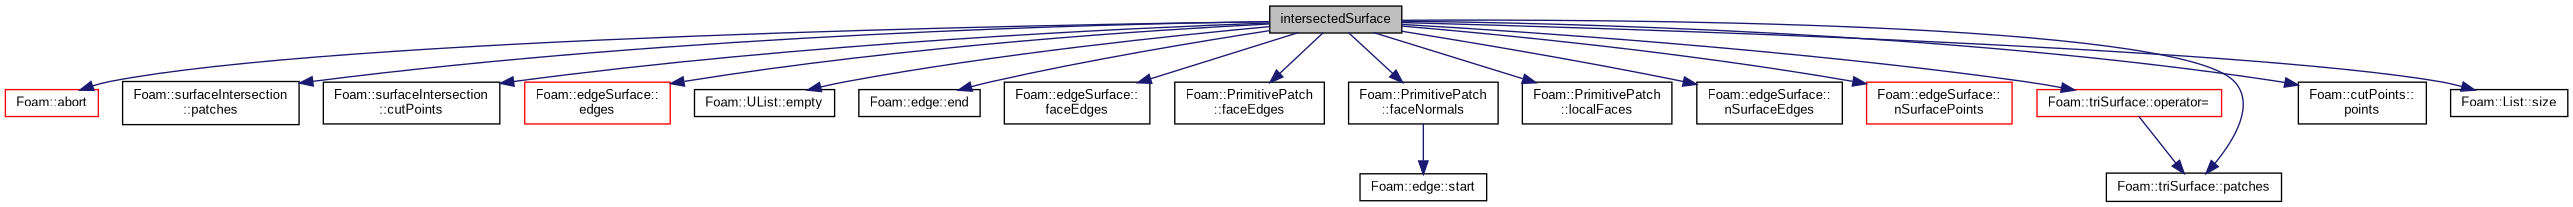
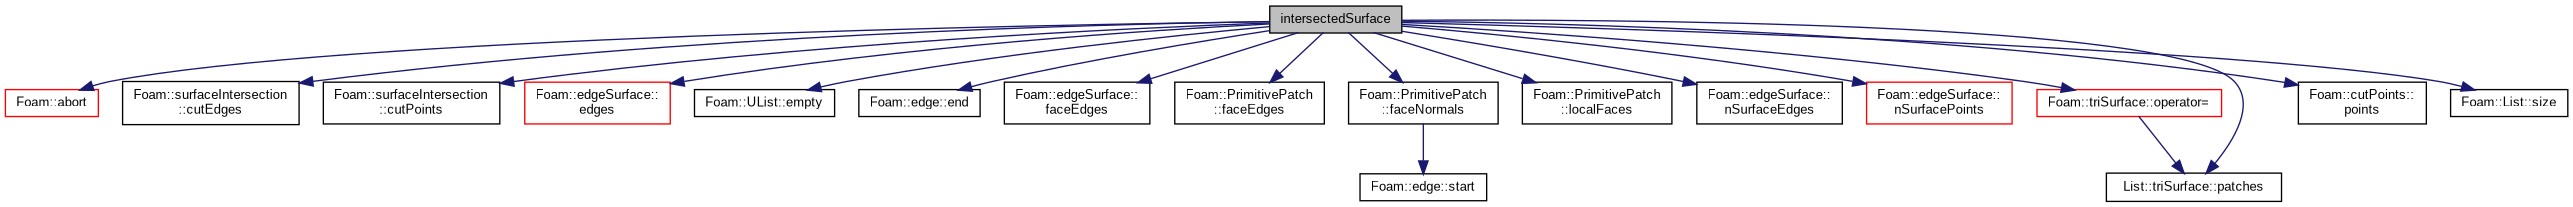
node "Foam::surfaceIntersection ::patches": label "Foam::surfaceIntersection ::patches" -> "Foam::surfaceIntersection ::cutEdges"
node "Foam::triSurface::patches": label "Foam::triSurface::patches" -> "List::triSurface::patches"
